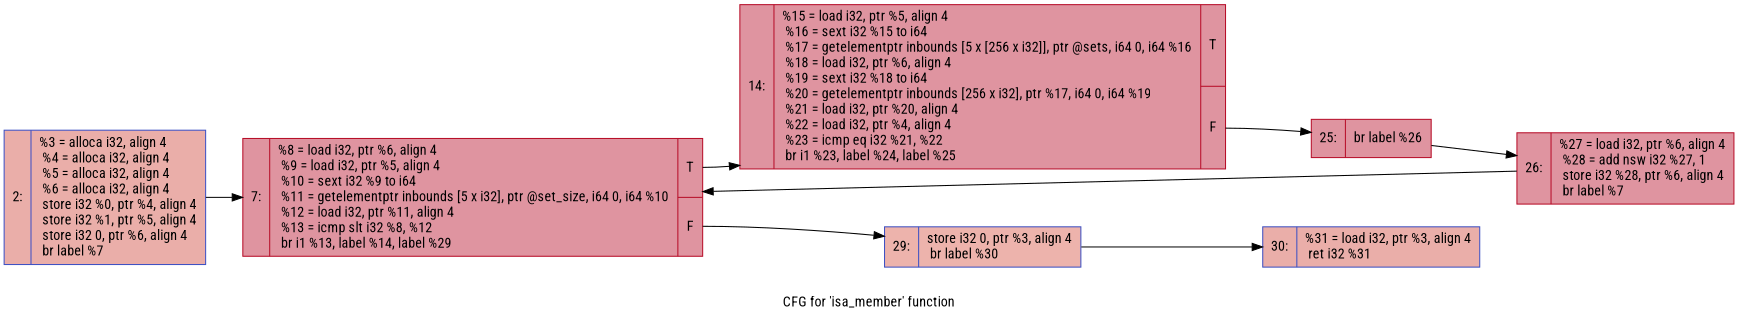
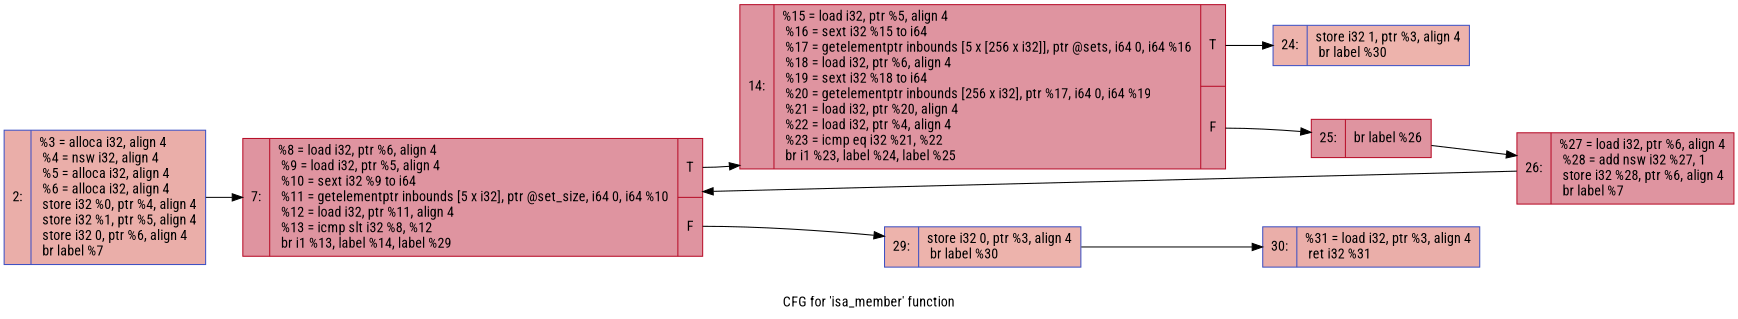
node "24:": added
node "2:": text "%4 = alloca i32, align 4" -> "%4 = nsw i32, align 4"
